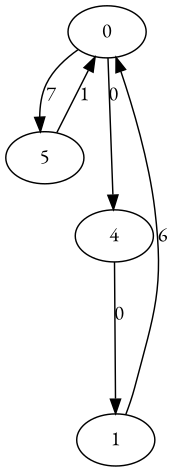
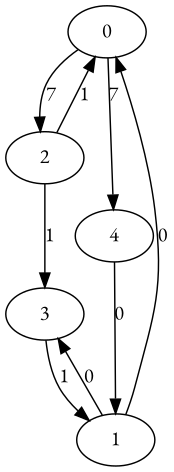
edge "0" -> "4": label "0" -> "7"
node "5": label "5" -> "2"
edge "1" -> "0": label "6" -> "0"
node "3": added
